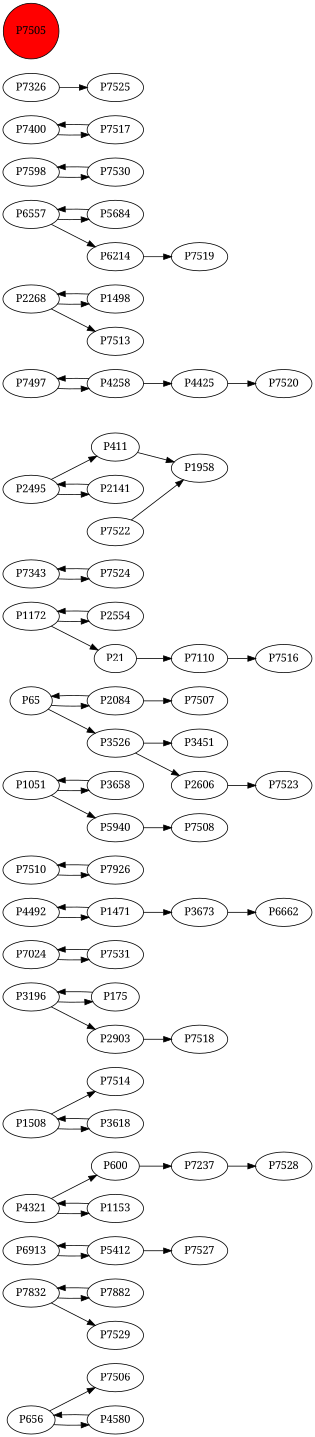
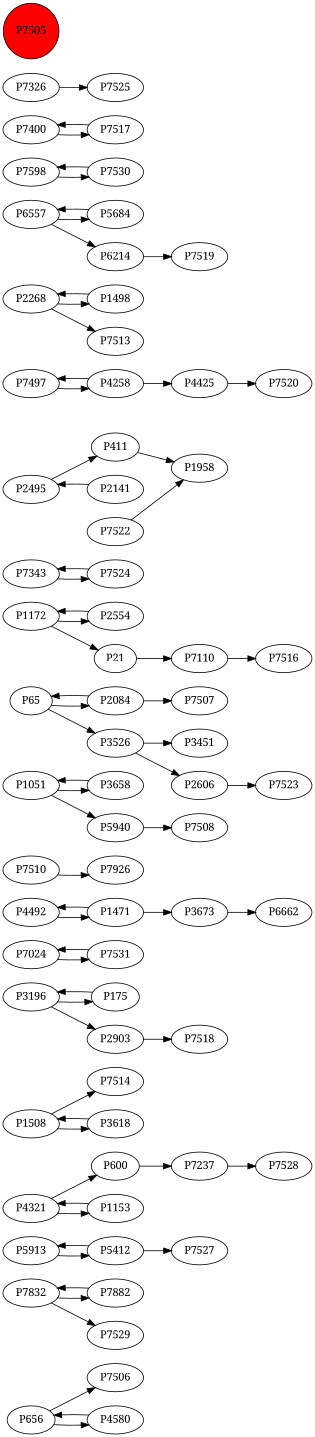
edge "P2495" -> "P2141": removed
edge "P7926" -> "P7510": removed
node "P6913": label "P6913" -> "P5913"
